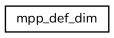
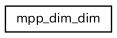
node "mpp_def_dim": label "mpp_def_dim" -> "mpp_dim_dim"
